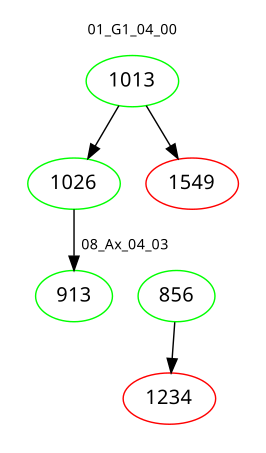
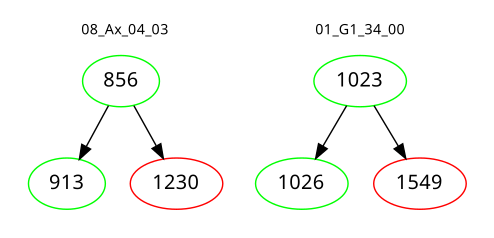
cluster "01_G1_04_00": label "01_G1_04_00" -> "01_G1_34_00"
node "1013": label "1013" -> "1023"
edge "1026" -> "913": now "856" -> "913"
node "1234": label "1234" -> "1230"
